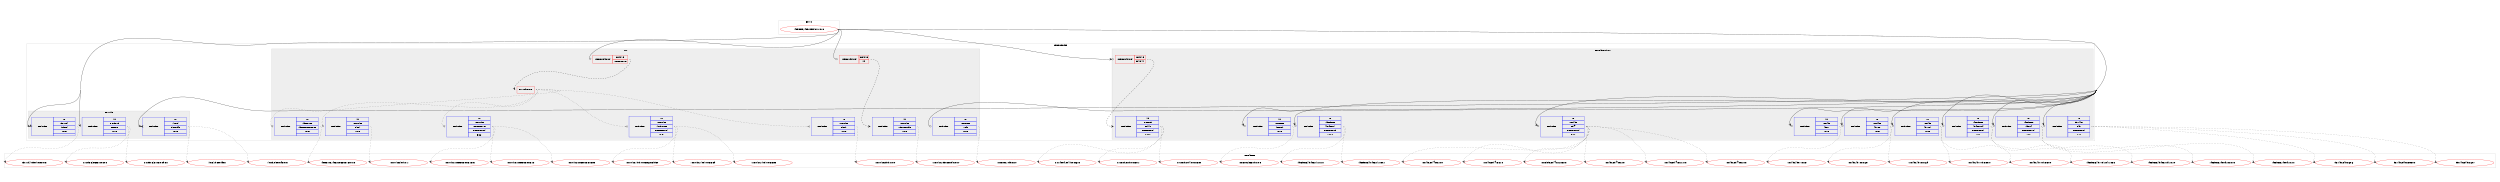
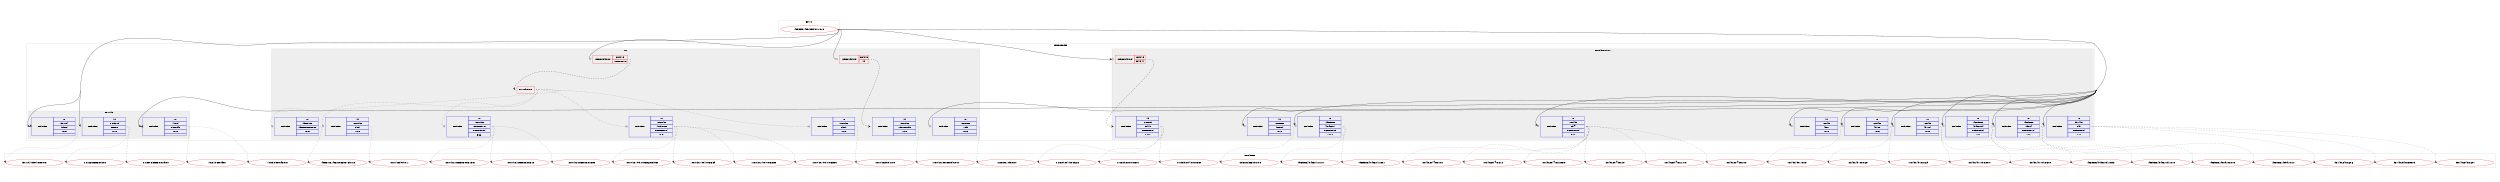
node "sys-devel/gettext-0.20.1": label "sys-devel/gettext-0.20.1" -> "sys-user/gettext-0.20.1"
node "sys-devel/extra-0.19.8.1": label "sys-devel/extra-0.19.8.1" -> "sys-devel/gettext-0.19.8.1"
node "x11-misc/xlockmore-5.50": added
node "sys-xfconf/polkit-0.116-r1": label "sys-xfconf/polkit-0.116-r1" -> "sys-auth/polkit-0.116-r1"
node "x11-alpha/gtk+-2.24.32-r1": label "x11-alpha/gtk+-2.24.32-r1" -> "x11-libs/gtk+-2.24.32-r1"
node "xfce-base/libwnck4util-4.13.2": label "xfce-base/libwnck4util-4.13.2" -> "xfce-base/libxfce4util-4.13.2"
